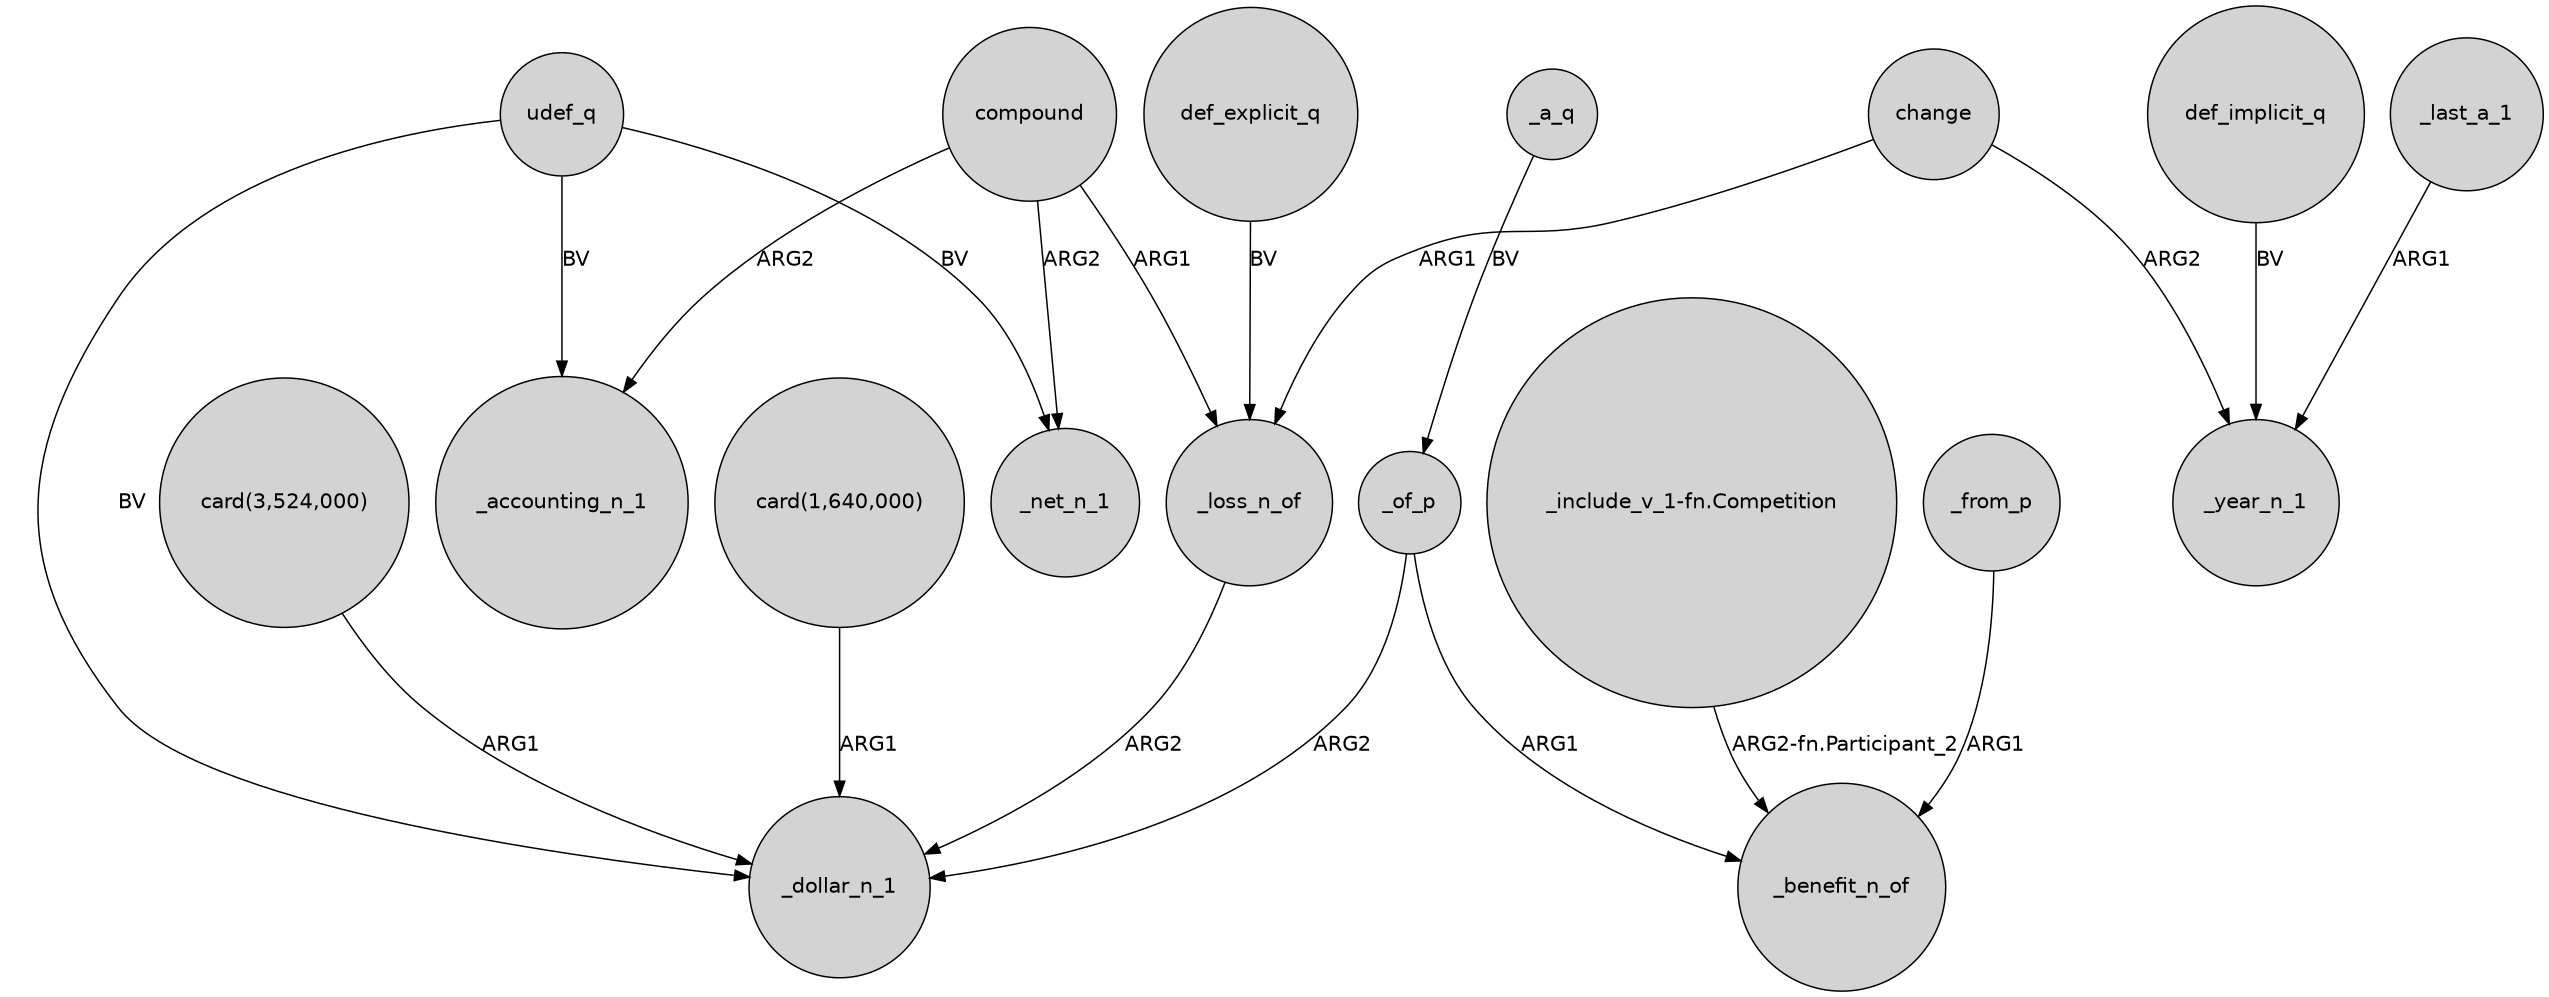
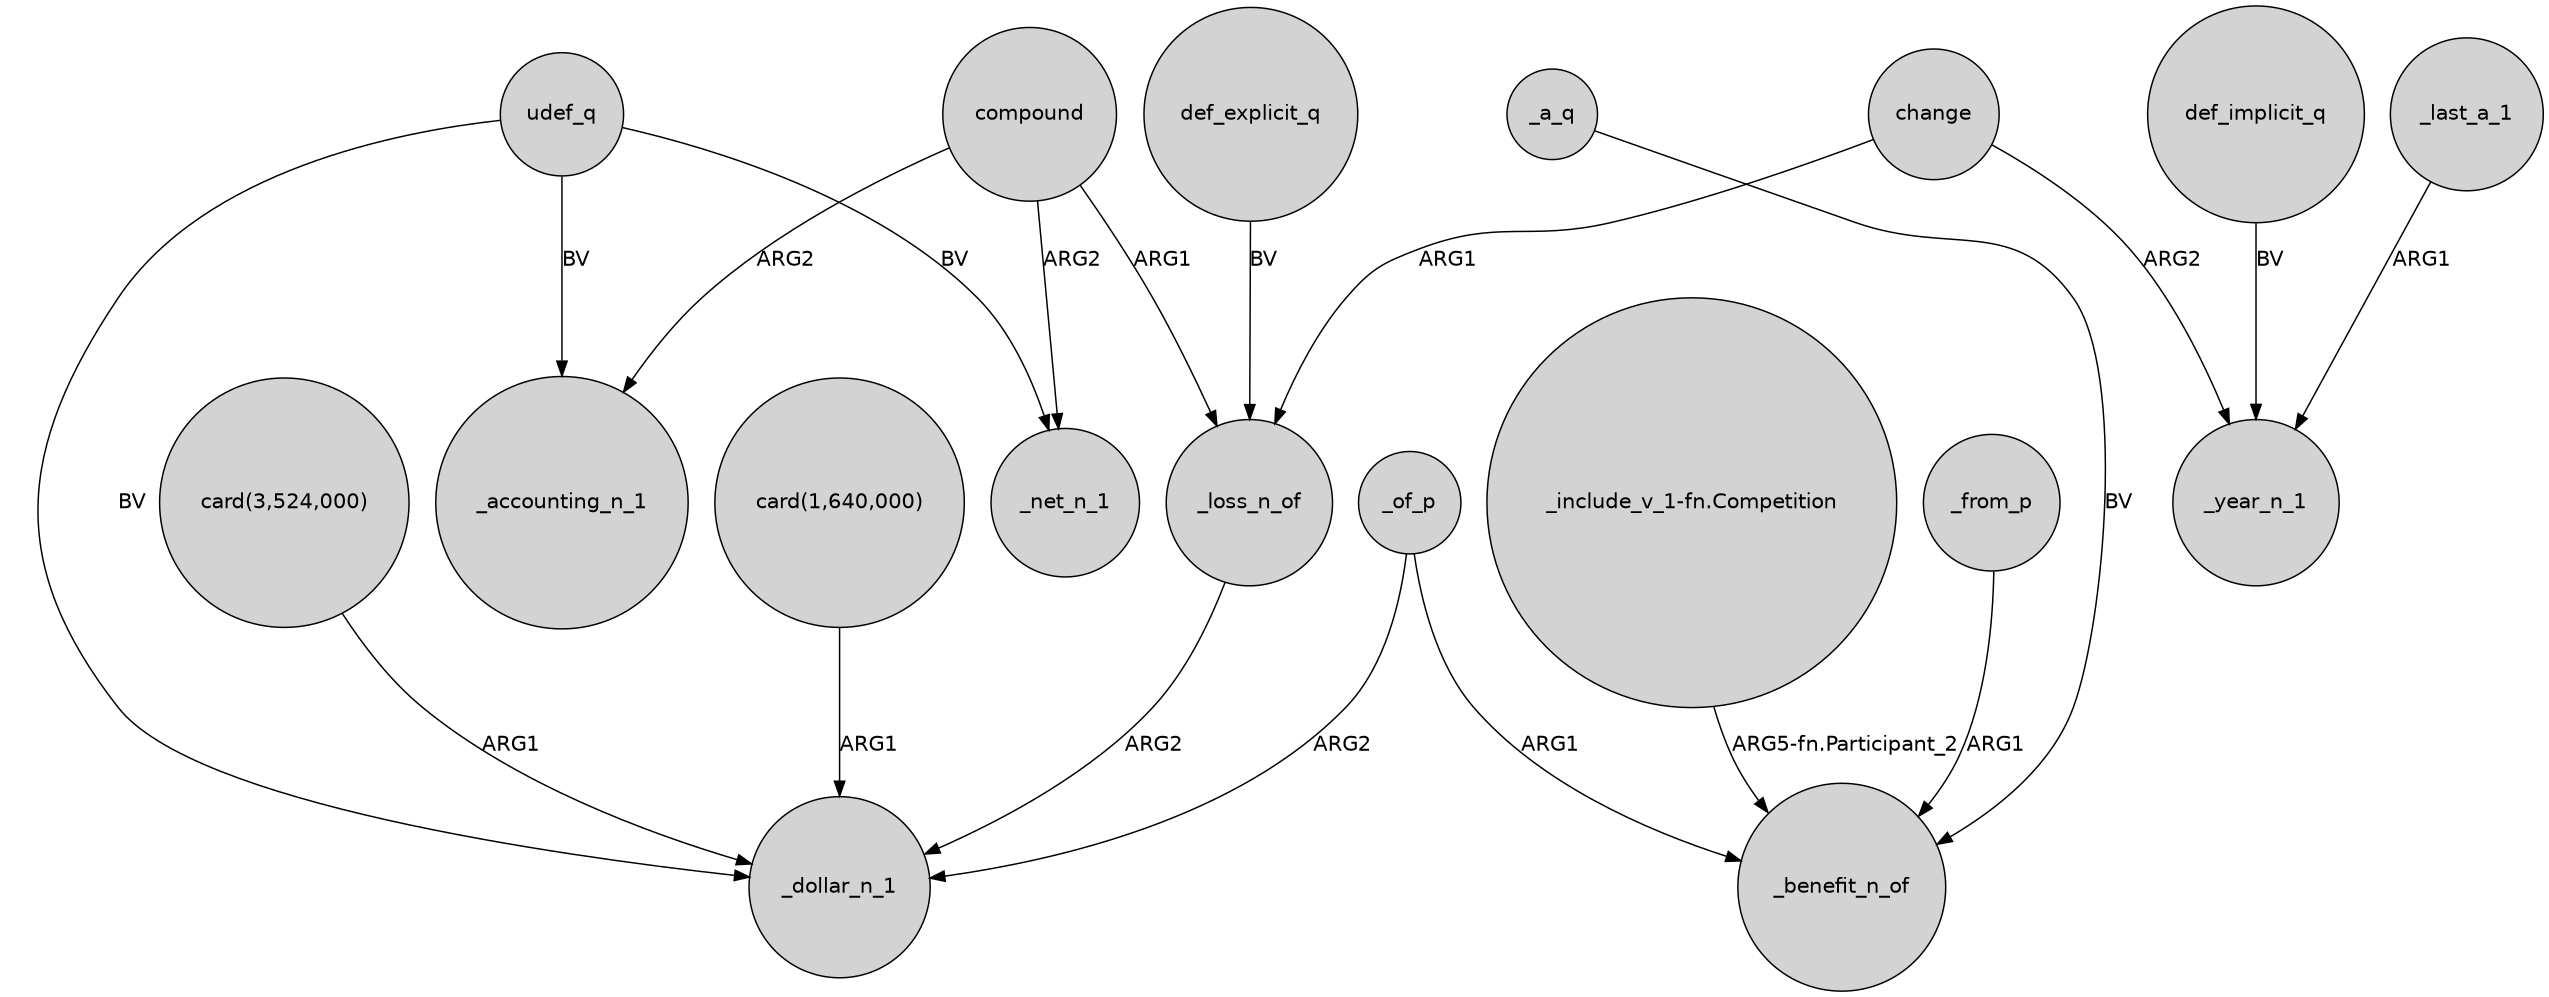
edge "_a_q" -> "_of_p": now "_a_q" -> "_benefit_n_of"
edge "_include_v_1-fn.Competition" -> "_benefit_n_of": label "ARG2-fn.Participant_2" -> "ARG5-fn.Participant_2"
